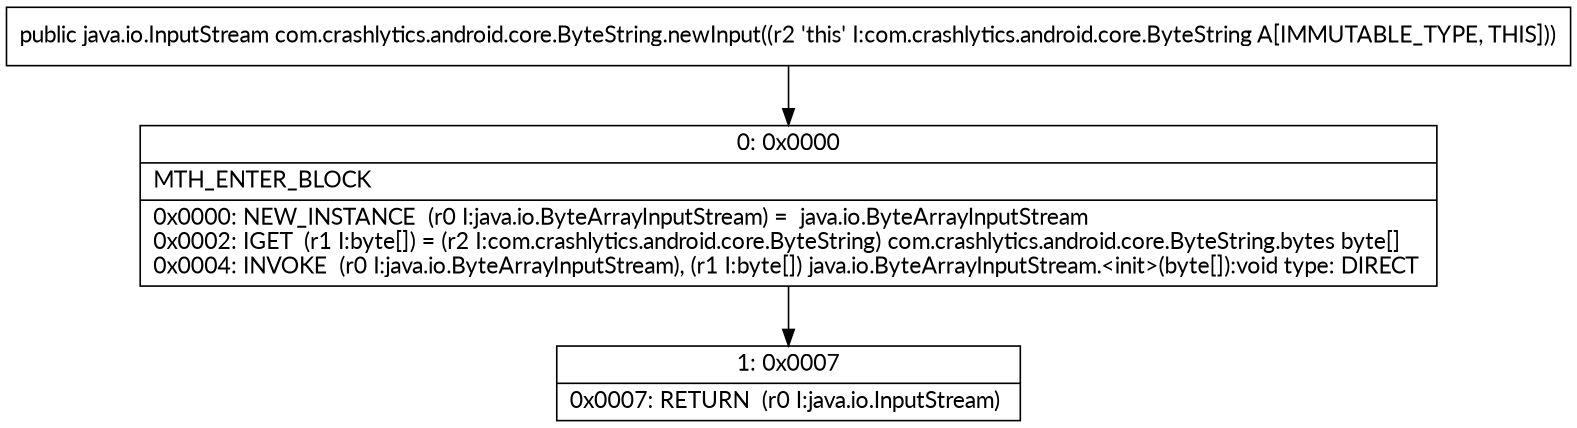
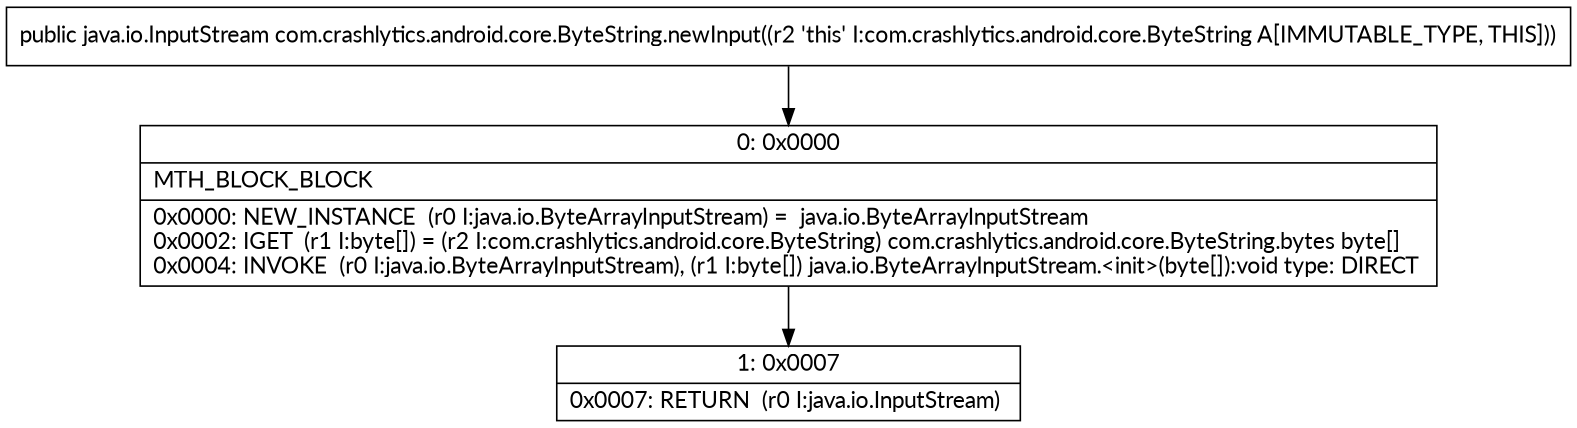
node "0: 0x0000": text "MTH_ENTER_BLOCK" -> "MTH_BLOCK_BLOCK"
